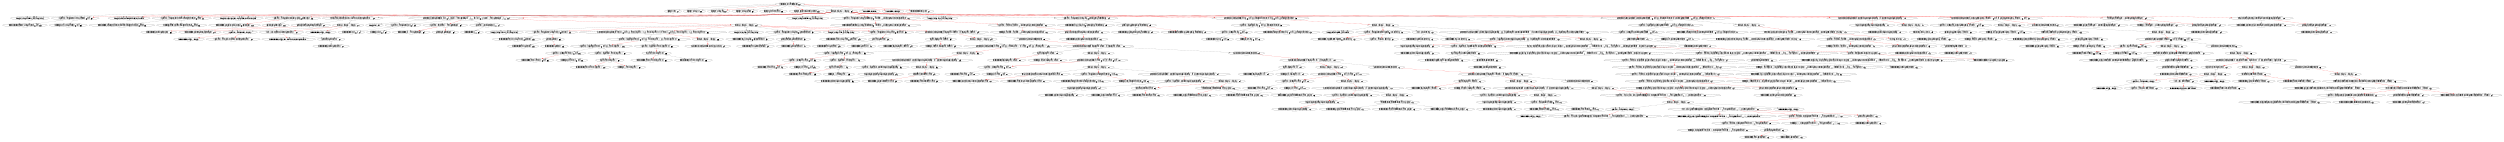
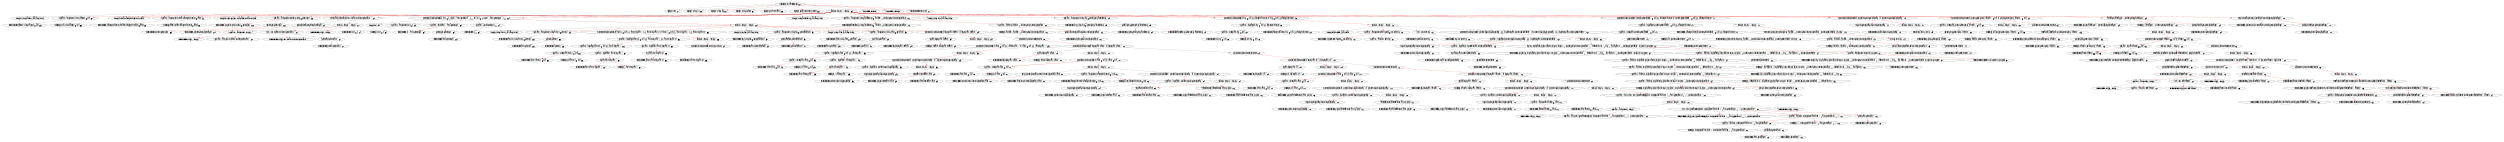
node "(IDENTIFIER,attrs,getLength())": added
